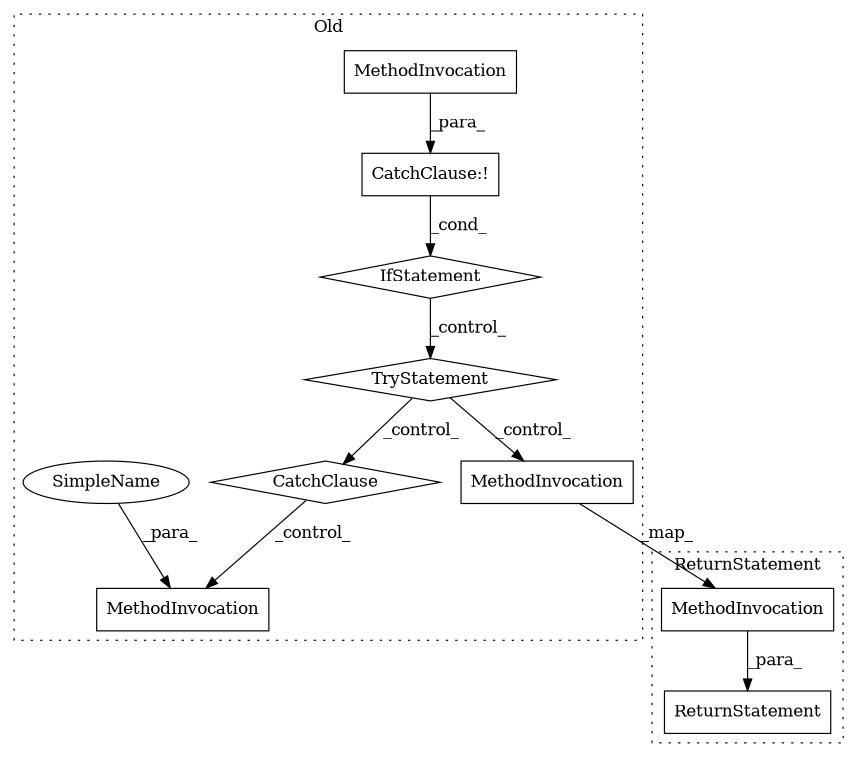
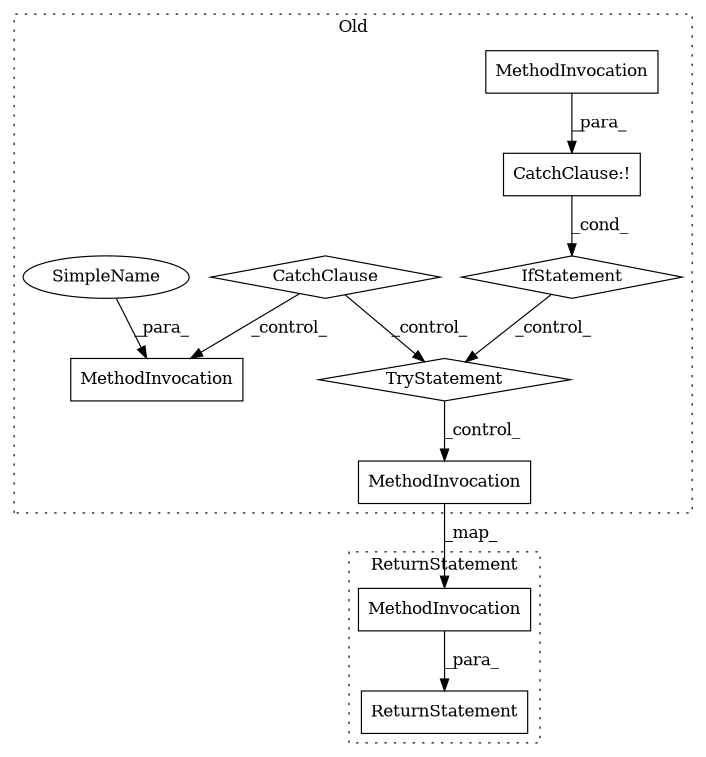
edge "TryStatement" -> "CatchClause": reversed
